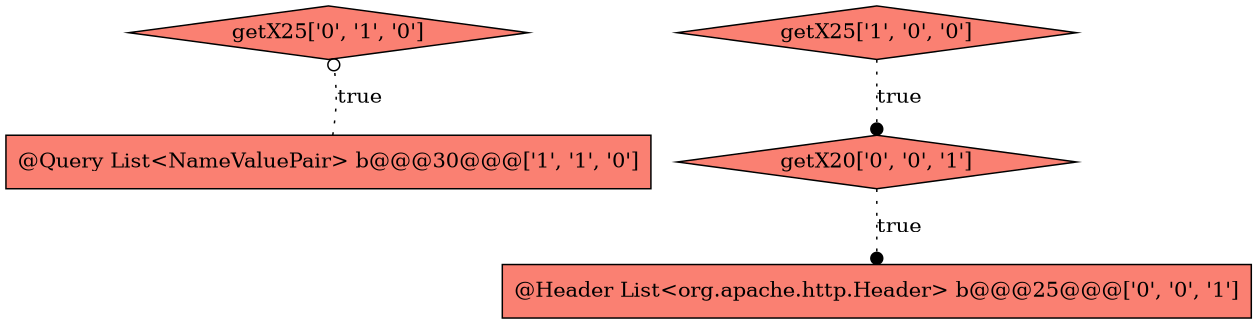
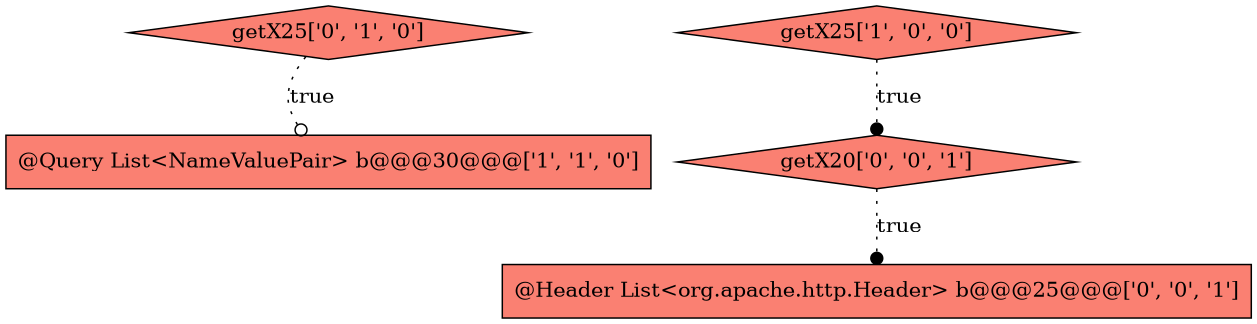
edge "@Query List<NameValuePair> b@@@30@@@['1', '1', '0']" -> "getX25['0', '1', '0']": reversed
